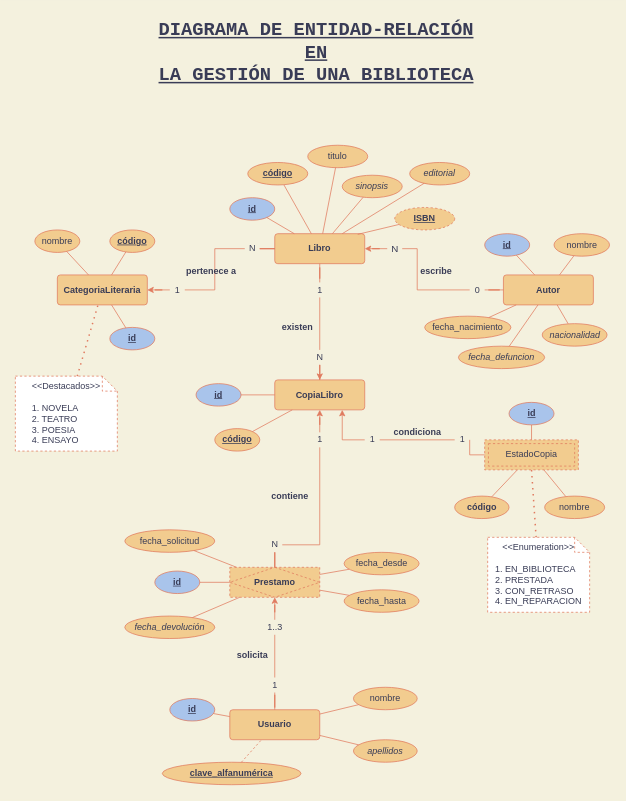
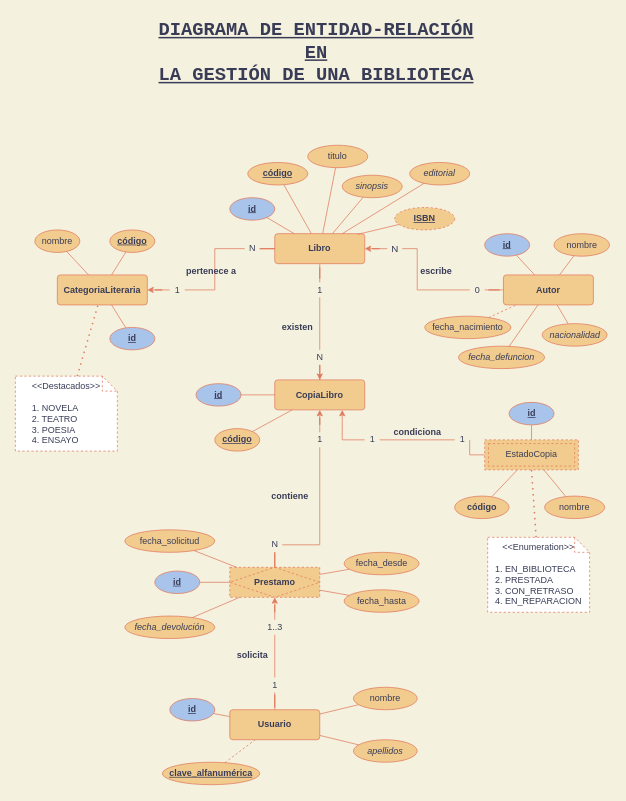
edge "Autor" -- "fecha_nacimiento": style solid -> dashed
node "clave_alfanumérica": size 139x23 -> 98x23
